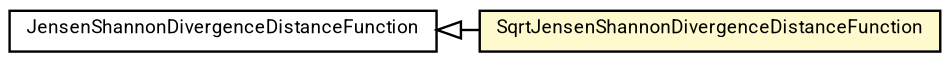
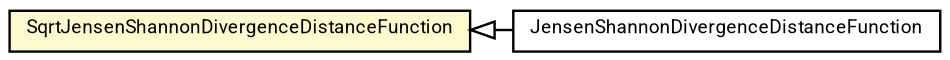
edge "SqrtJensenShannonDivergenceDistanceFunction" -> "JensenShannonDivergenceDistanceFunction": reversed
